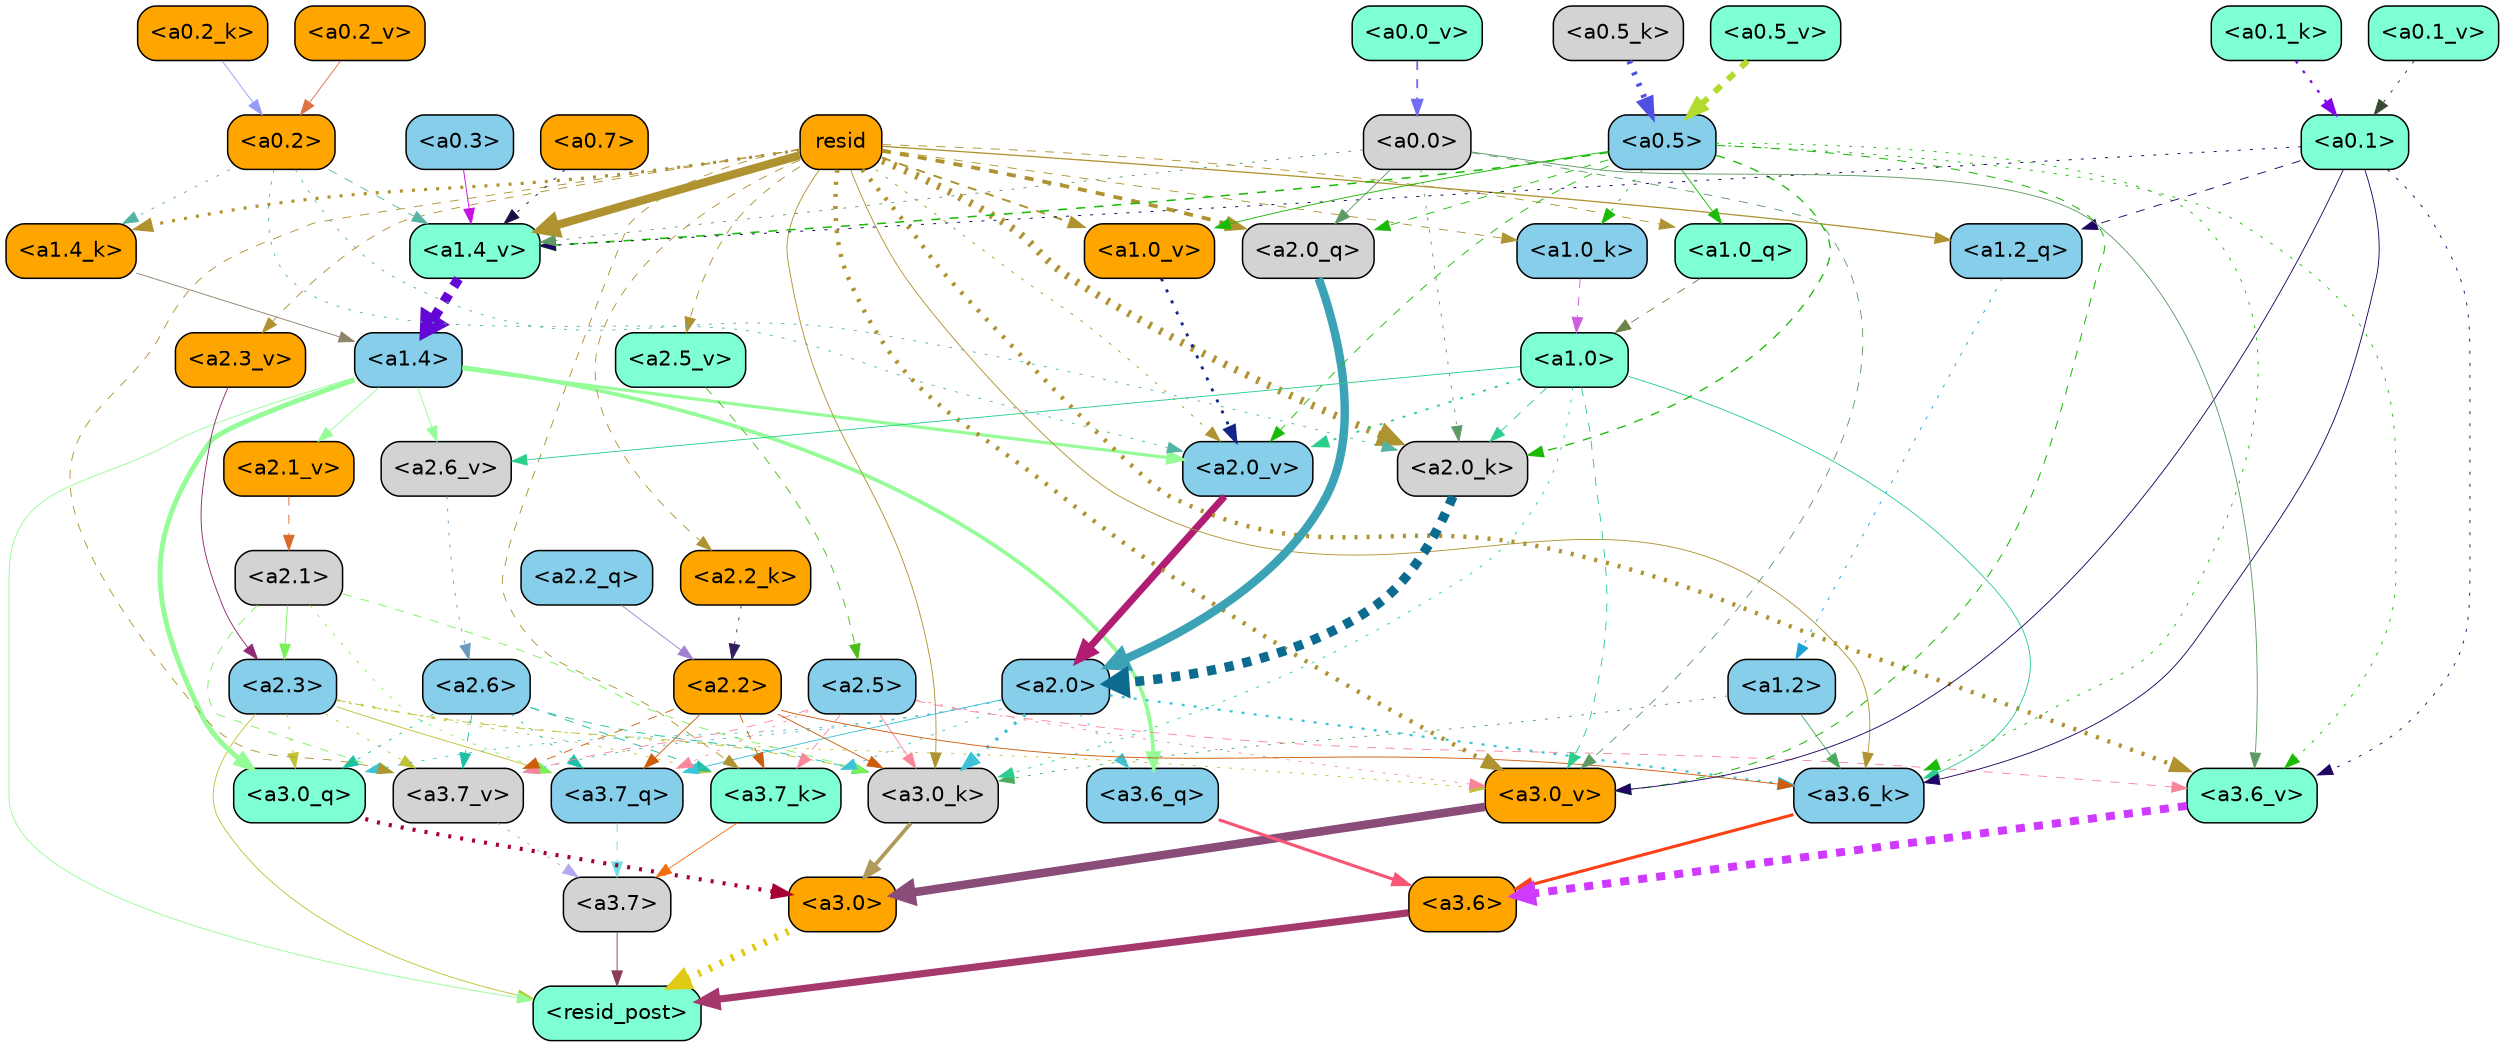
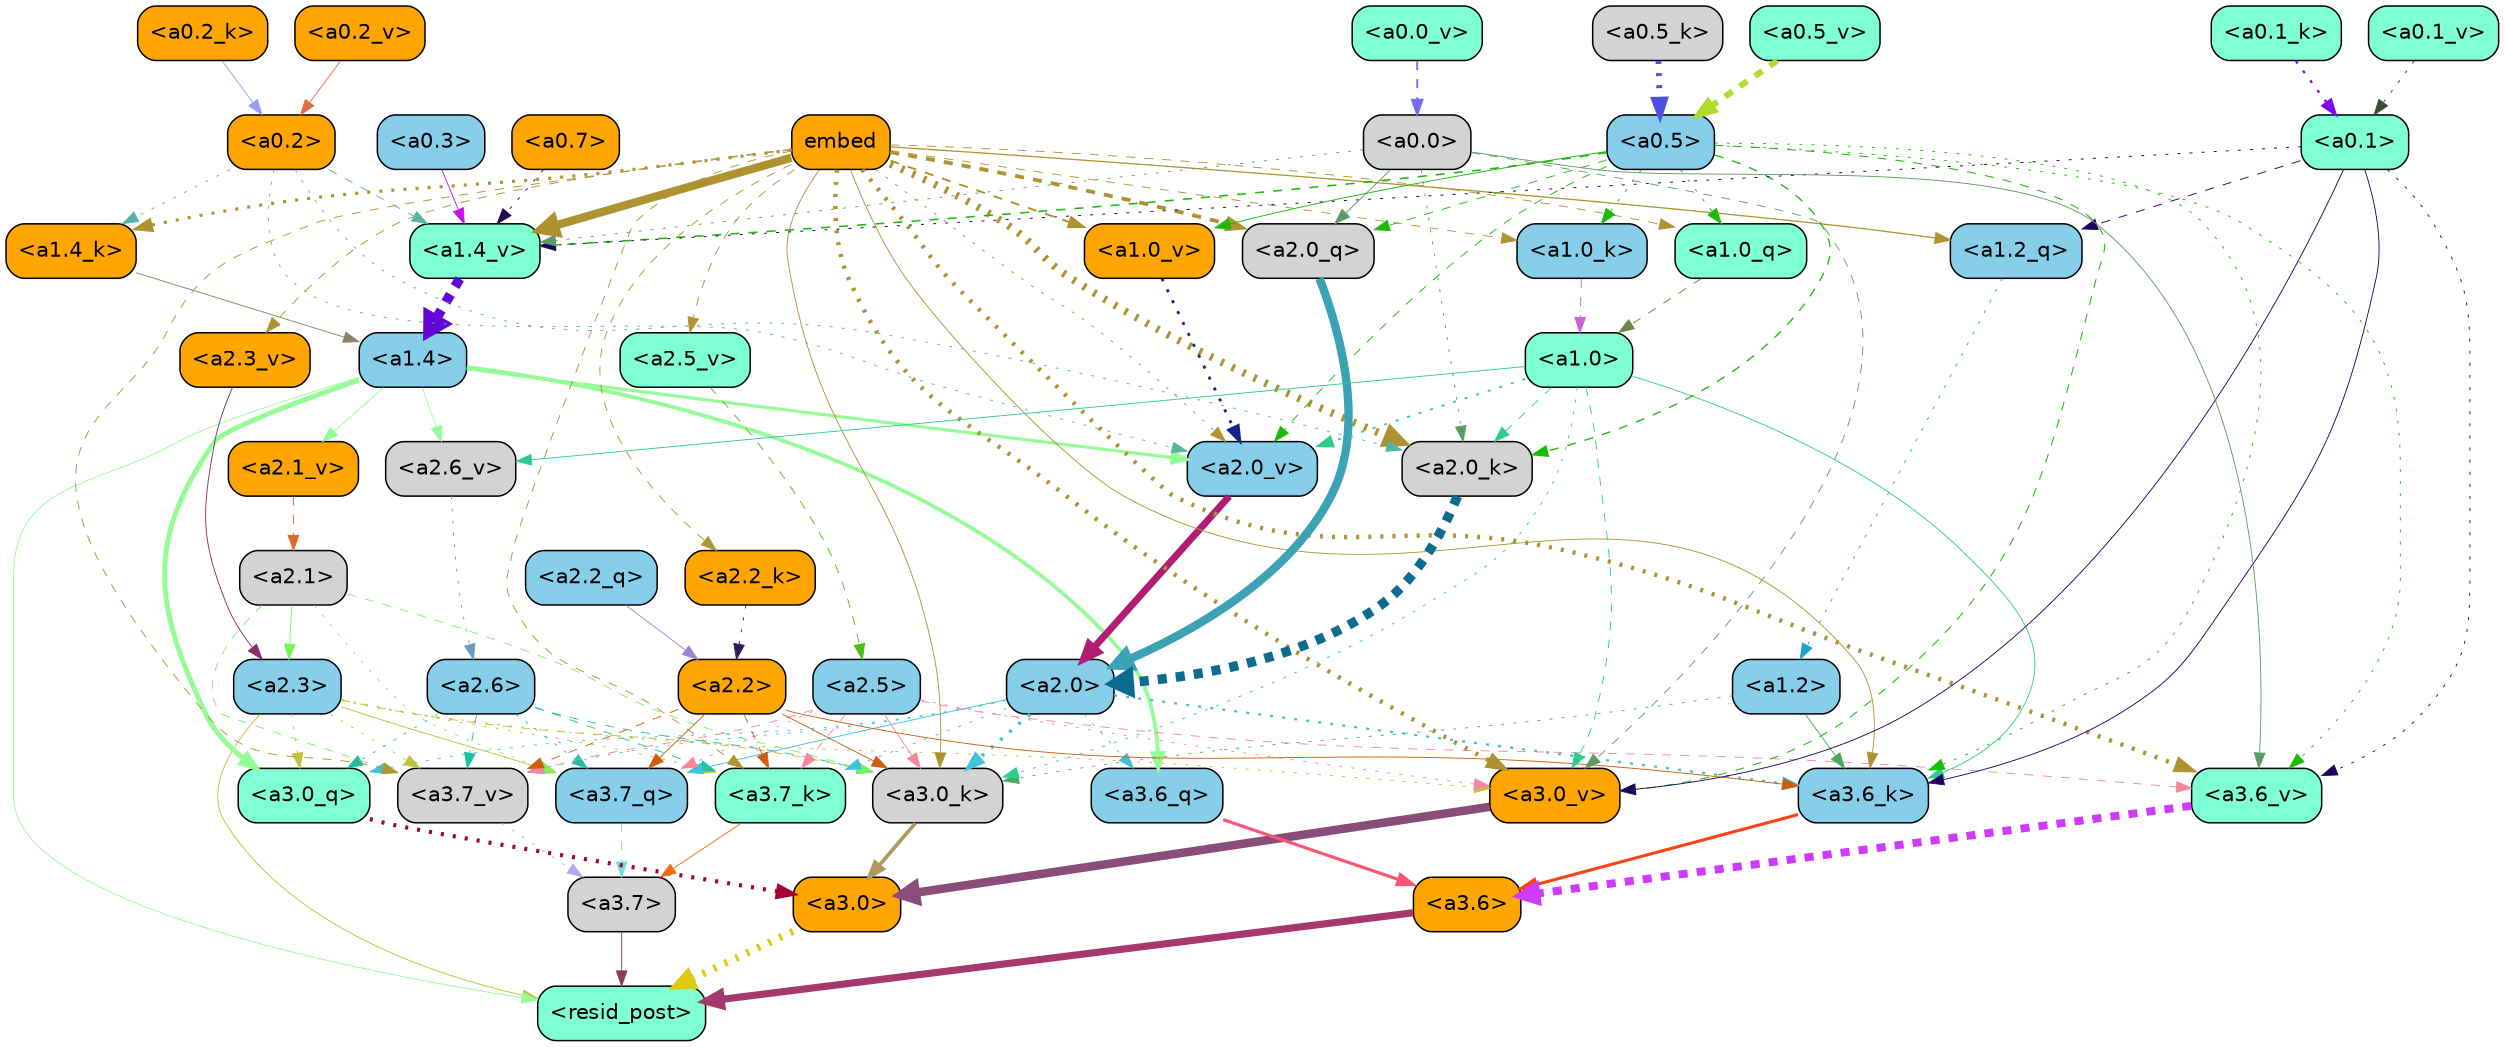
node "resid": label "resid" -> "embed"
edge "<a0.5>" -> "<a1.0_q>": style solid -> dotted
